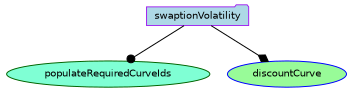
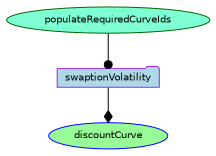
edge "swaptionVolatility" -> "populateRequiredCurveIds": reversed
